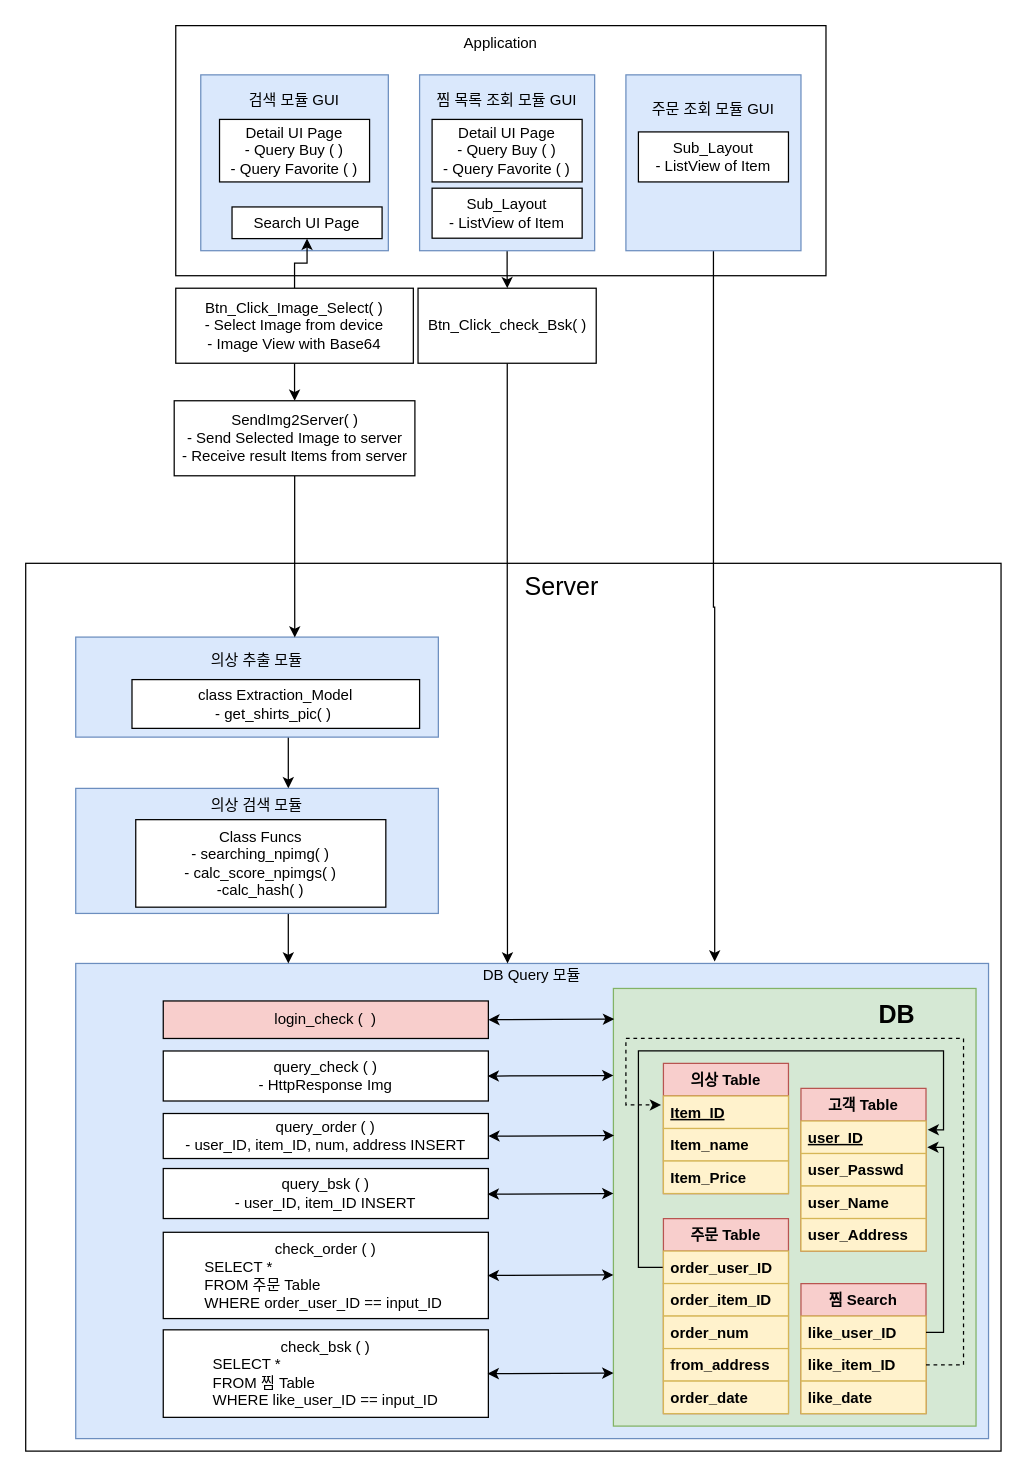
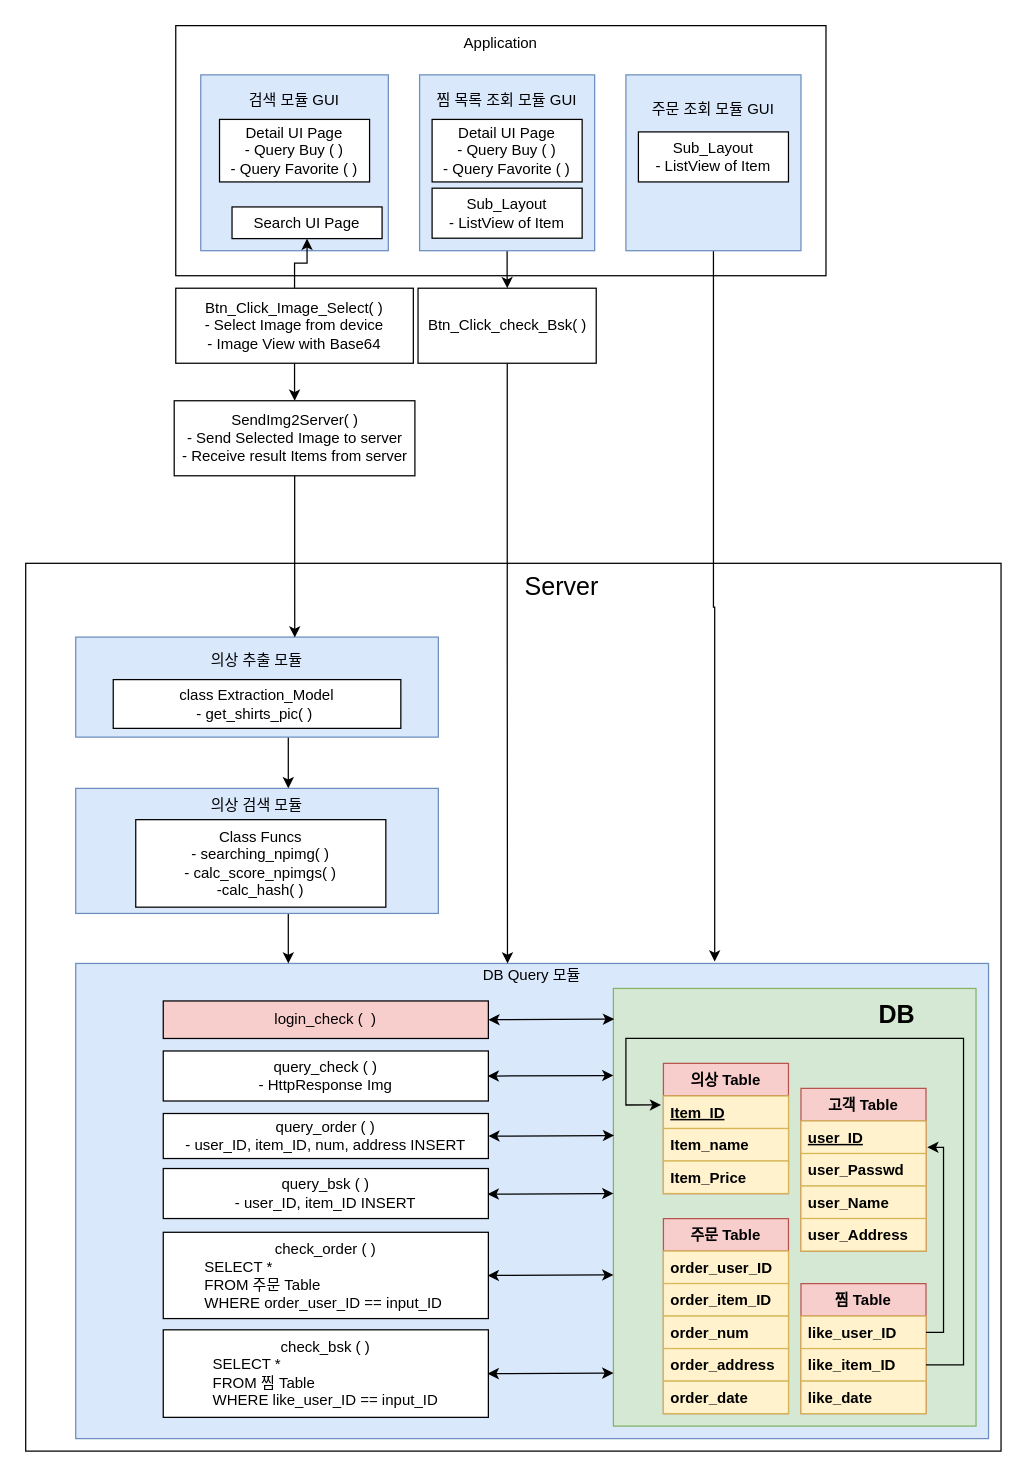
node "class Extraction_Model - get_shirts_pic( )": moved (276, 704) -> (257, 704)
edge "like_item_ID" -> "Item_ID": style dashed -> solid
edge "order_user_ID" -> "user_ID": removed
node "찜 Search": label "찜 Search" -> "찜 Table"
node "from_address": label "from_address" -> "order_address"
